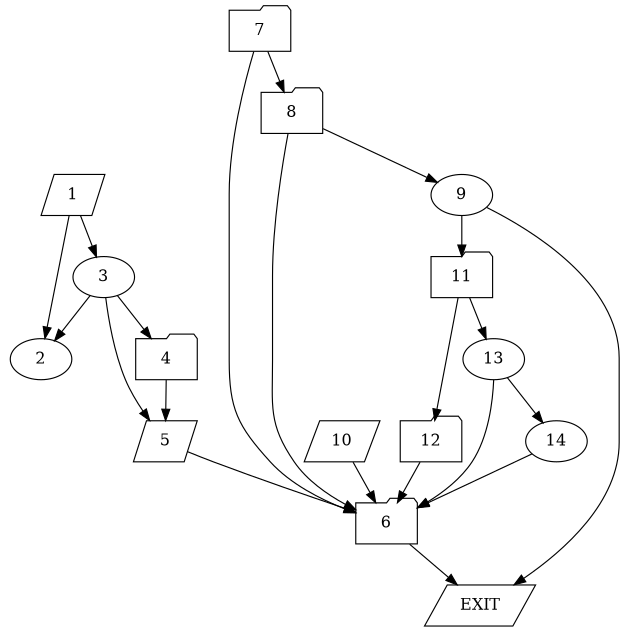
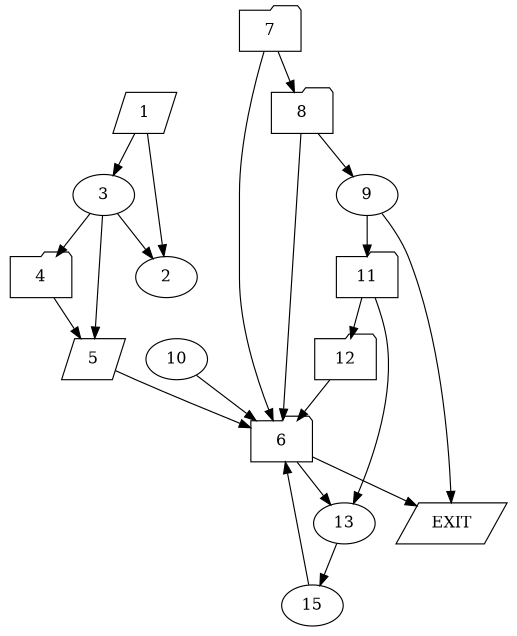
node "10": shape parallelogram -> ellipse
node "14": label "14" -> "15"
edge "13" -> "6": reversed
